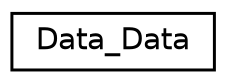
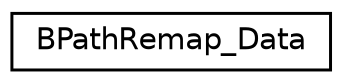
node "Data_Data": label "Data_Data" -> "BPathRemap_Data"
